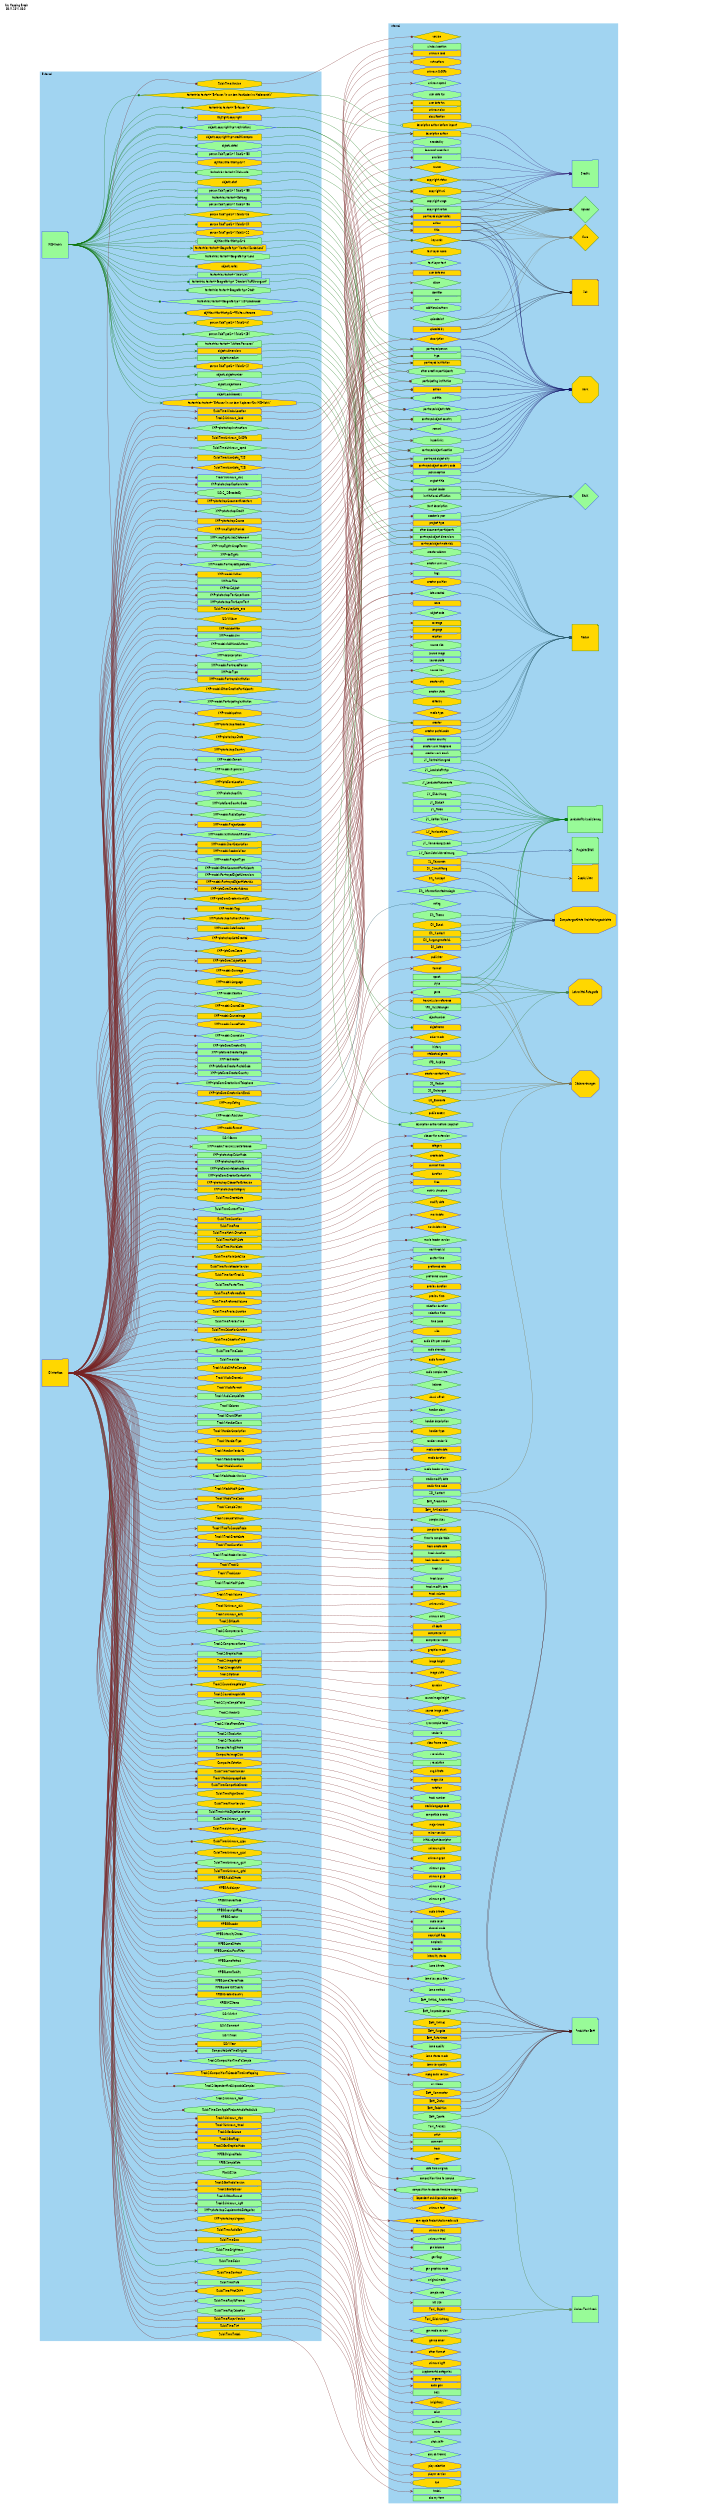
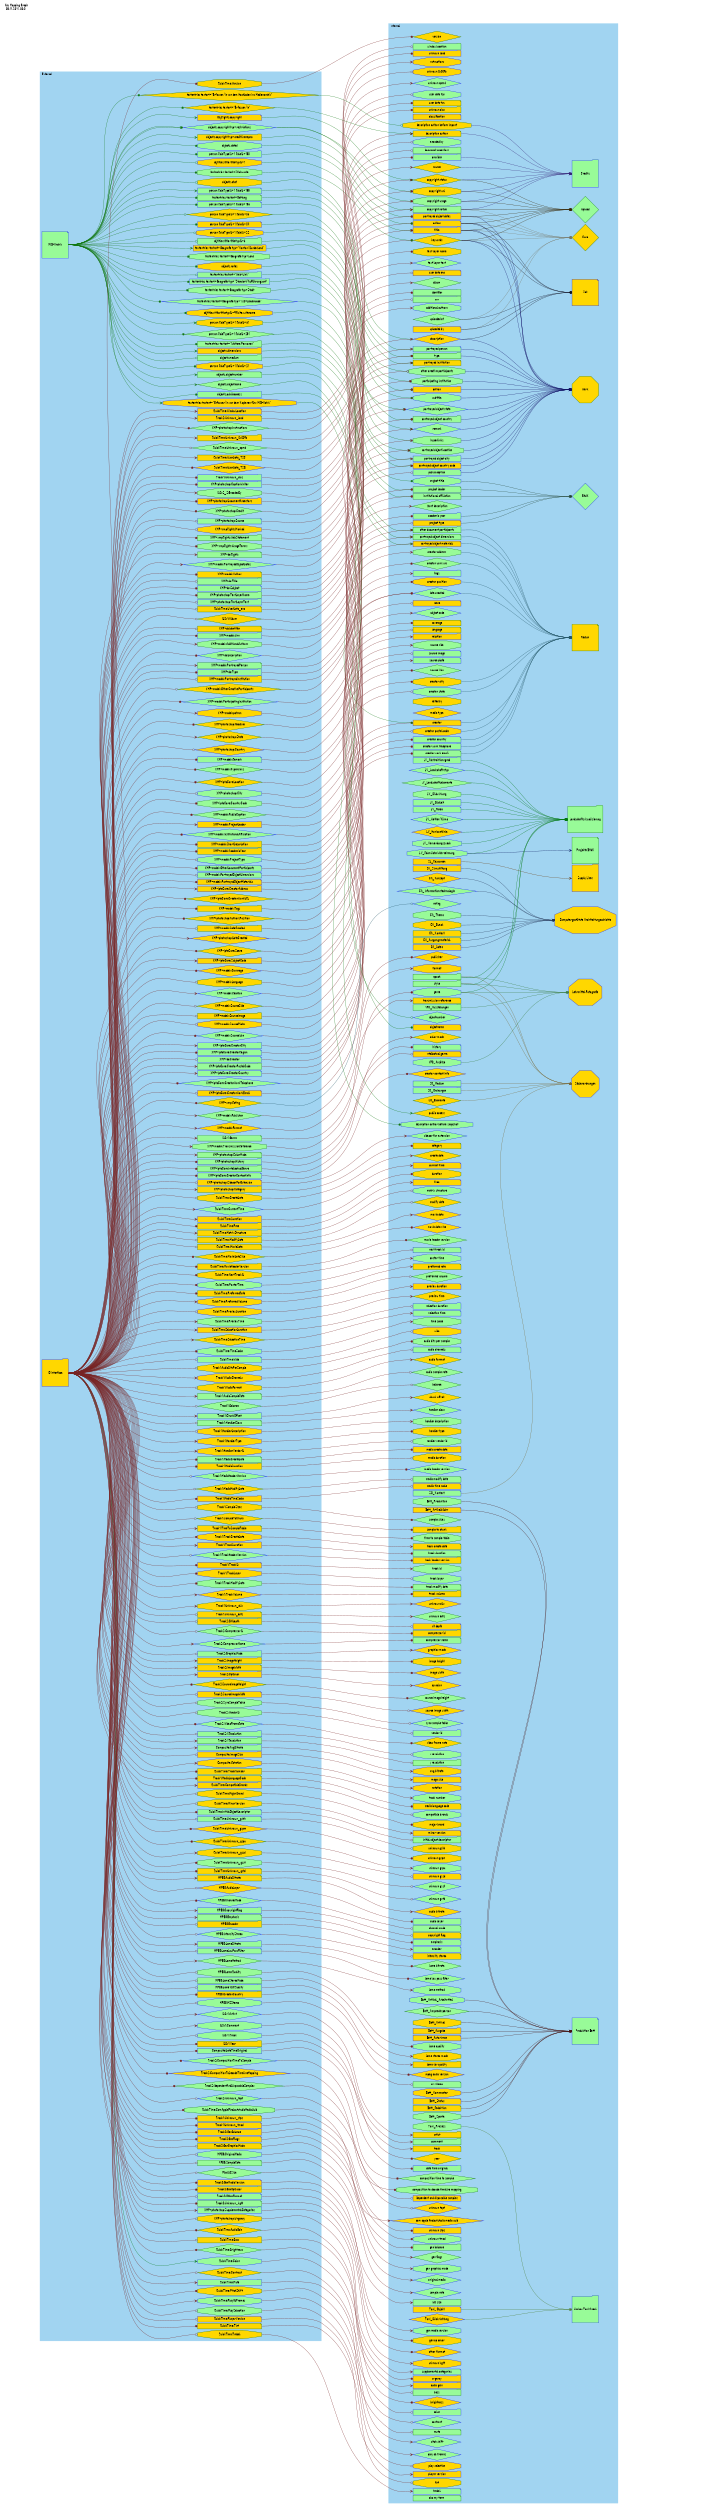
node "XMP-photoshop:Source": fillcolor gold -> palegreen
node "MPEG:Creator": label "MPEG:Creator" -> "MPEG:Emphasis"
